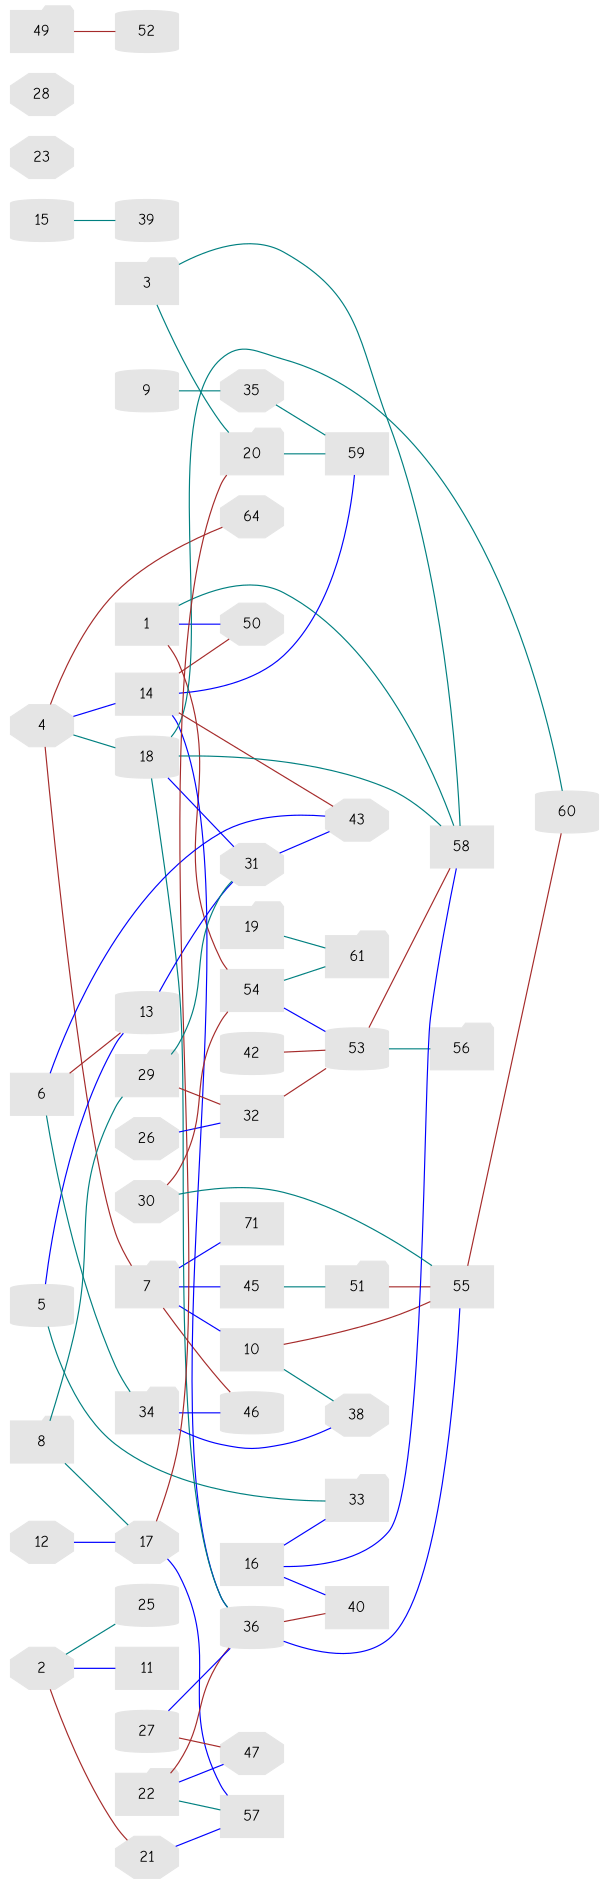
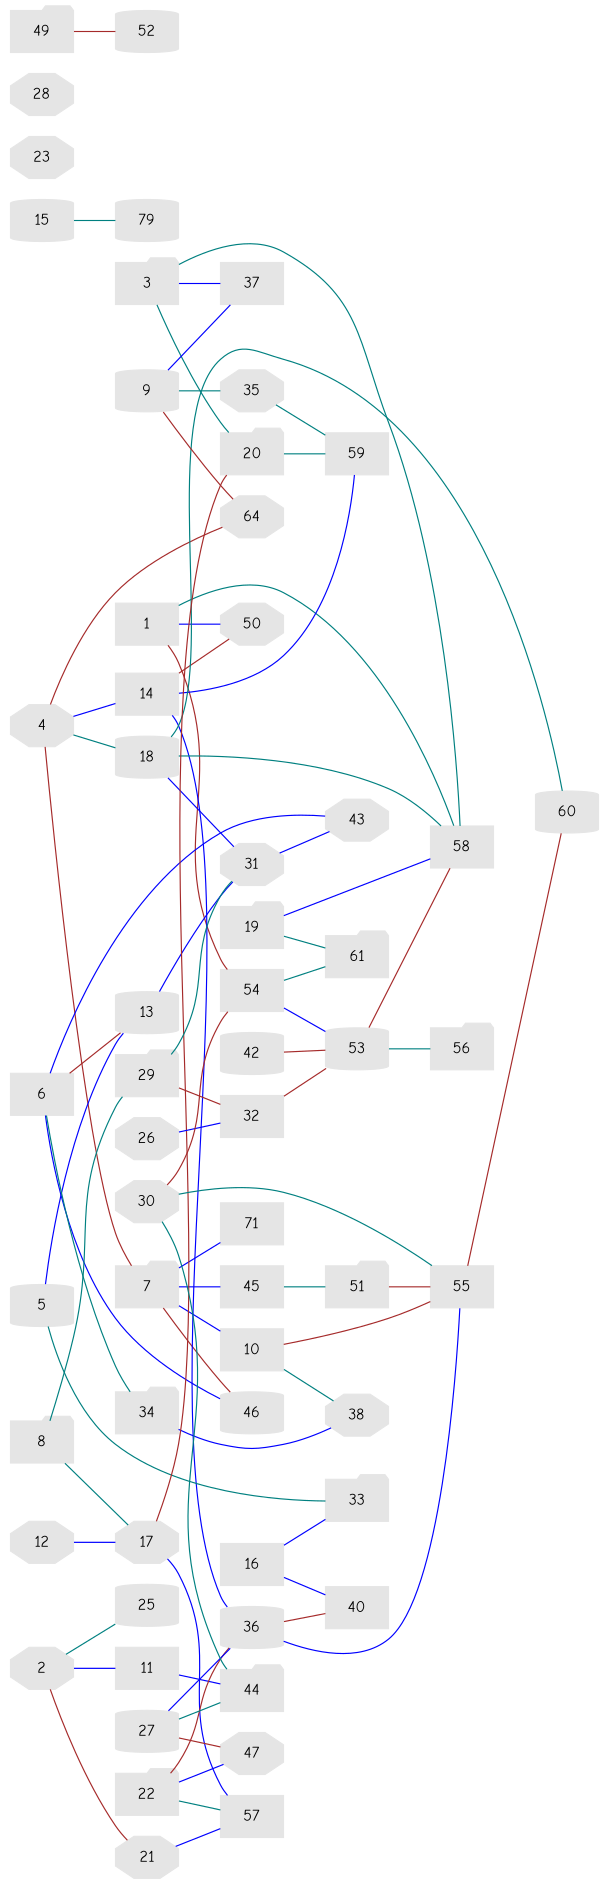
node "39": label "39" -> "79"
node "37": added
edge "9" -- "64": added
edge "14" -- "43": removed
edge "18" -- "36": removed
edge "58" -- "16": now "58" -- "19"
edge "34" -- "46": now "6" -- "46"
node "44": added
